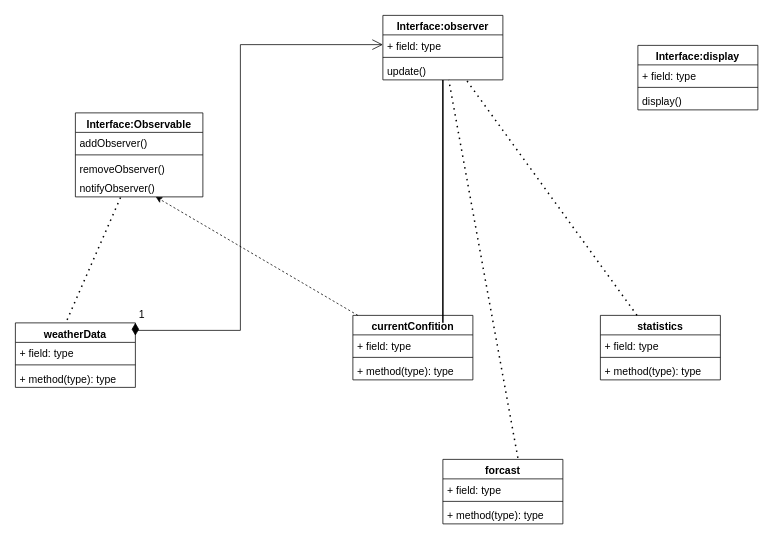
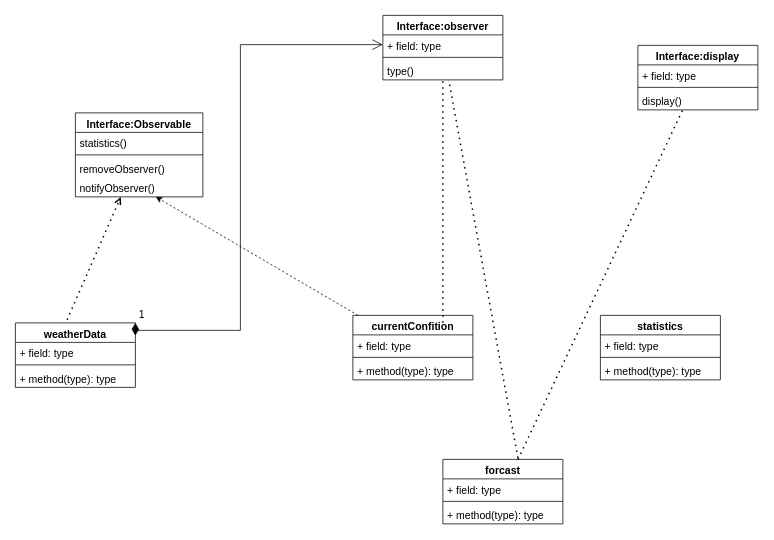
node "update()": label "update()" -> "type()"
node "addObserver()": label "addObserver()" -> "statistics()"
edge "Interface:observer" -- "statistics": removed
edge "Interface:Observable" -- "weatherData": arrowhead none -> open
edge "Interface:observer" -- "currentConfition": style solid -> dashed
edge "Interface:display" -- "forcast": added
